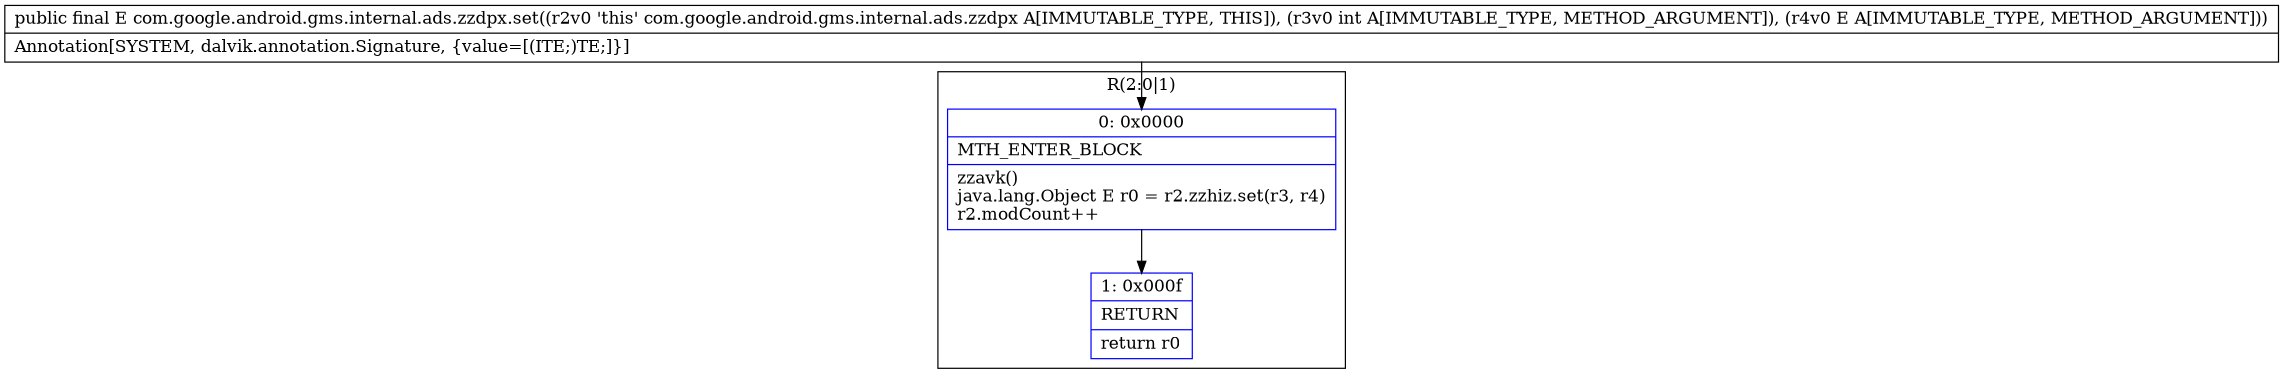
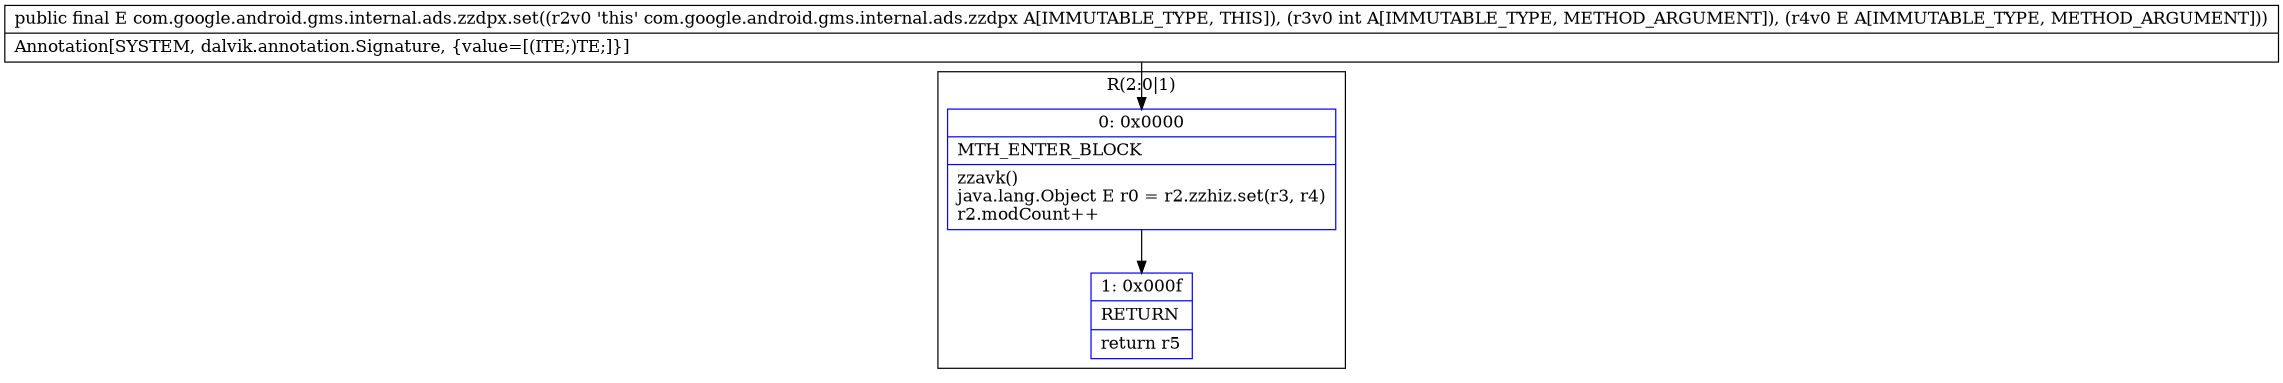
node "1: 0x000f": text "return r0" -> "return r5"
